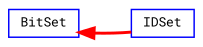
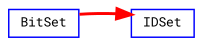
edge "IDSet" -> "BitSet": reversed
